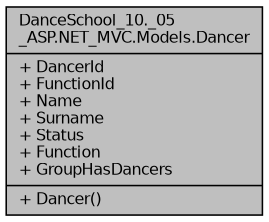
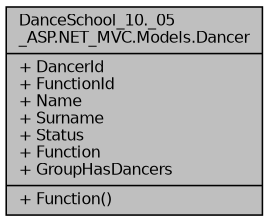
node "DanceSchool_10._05": text "+ Dancer()" -> "+ Function()"
